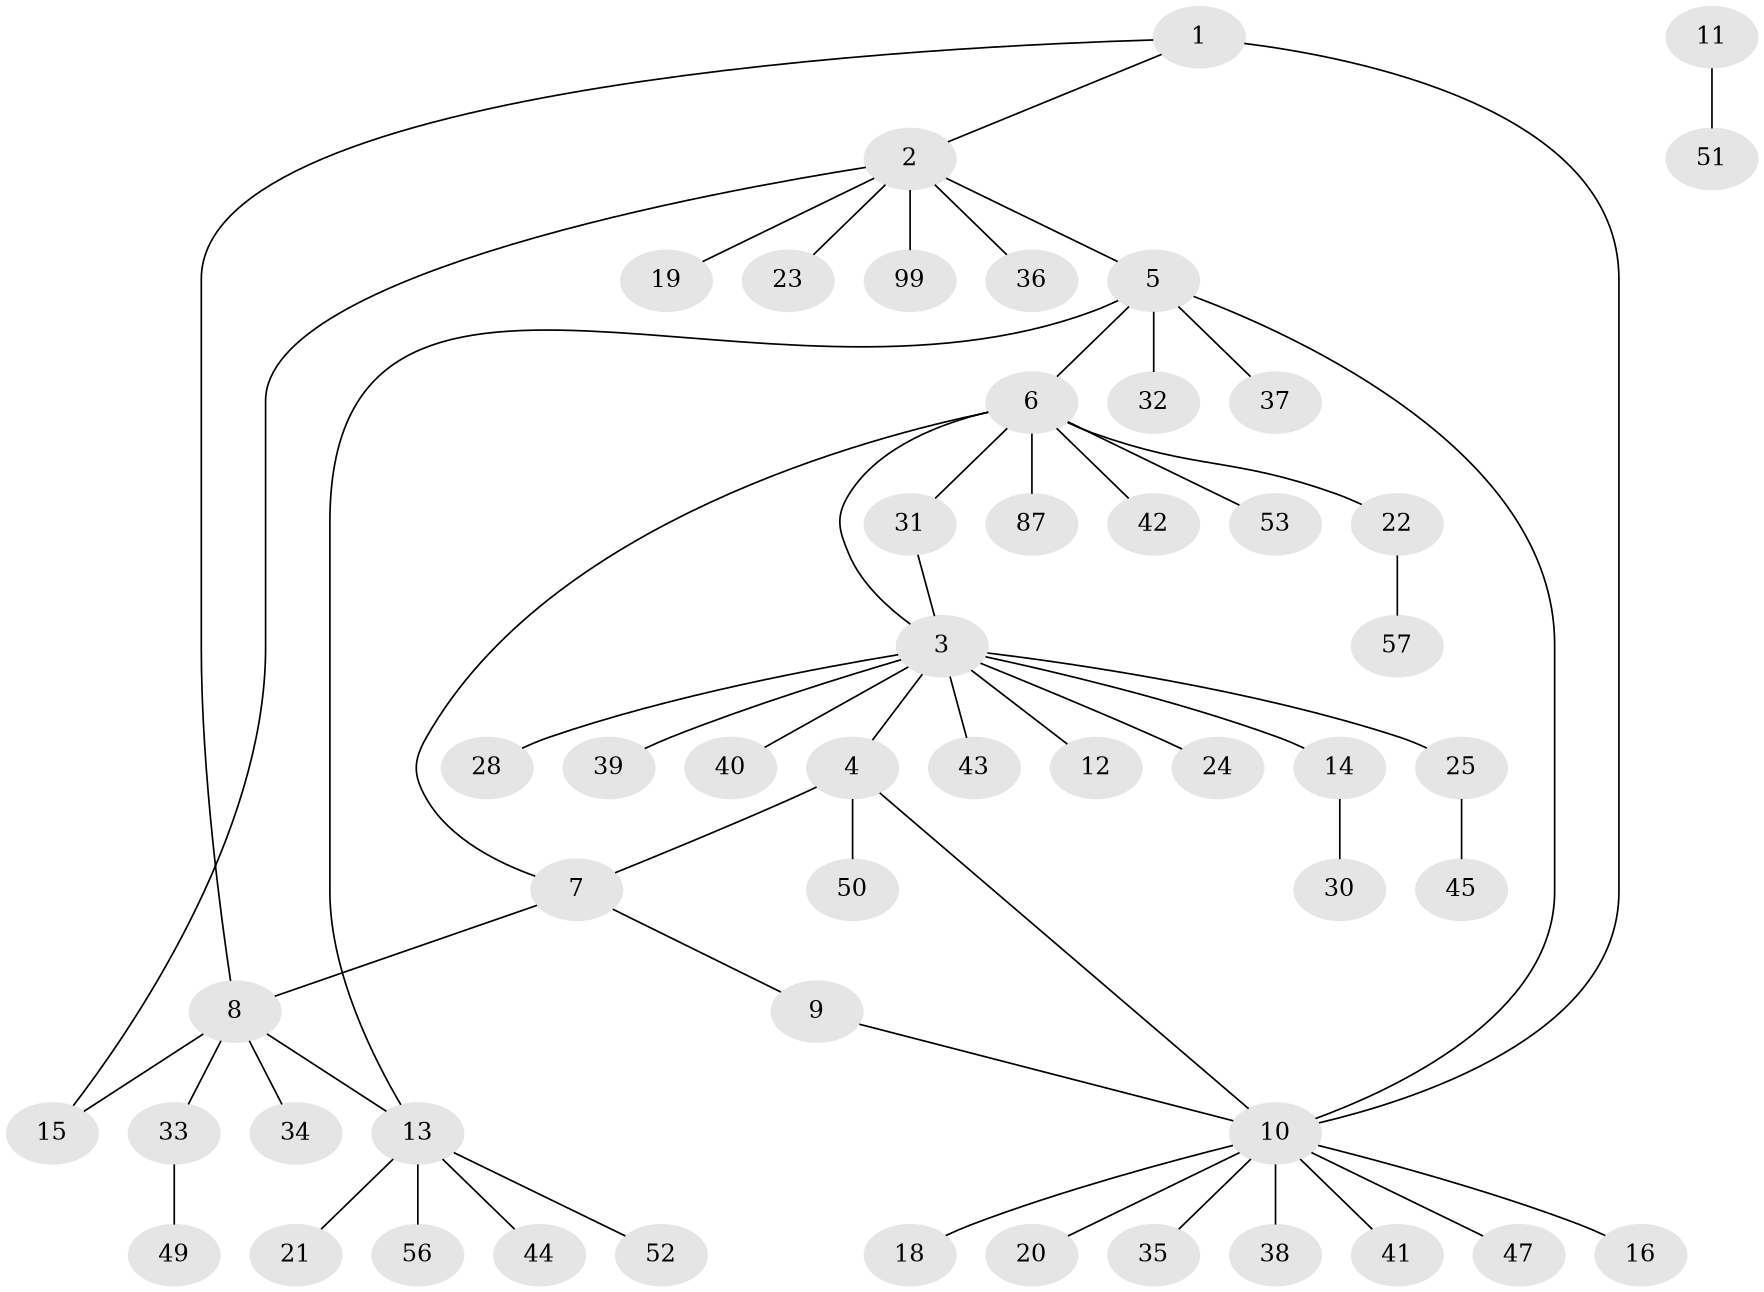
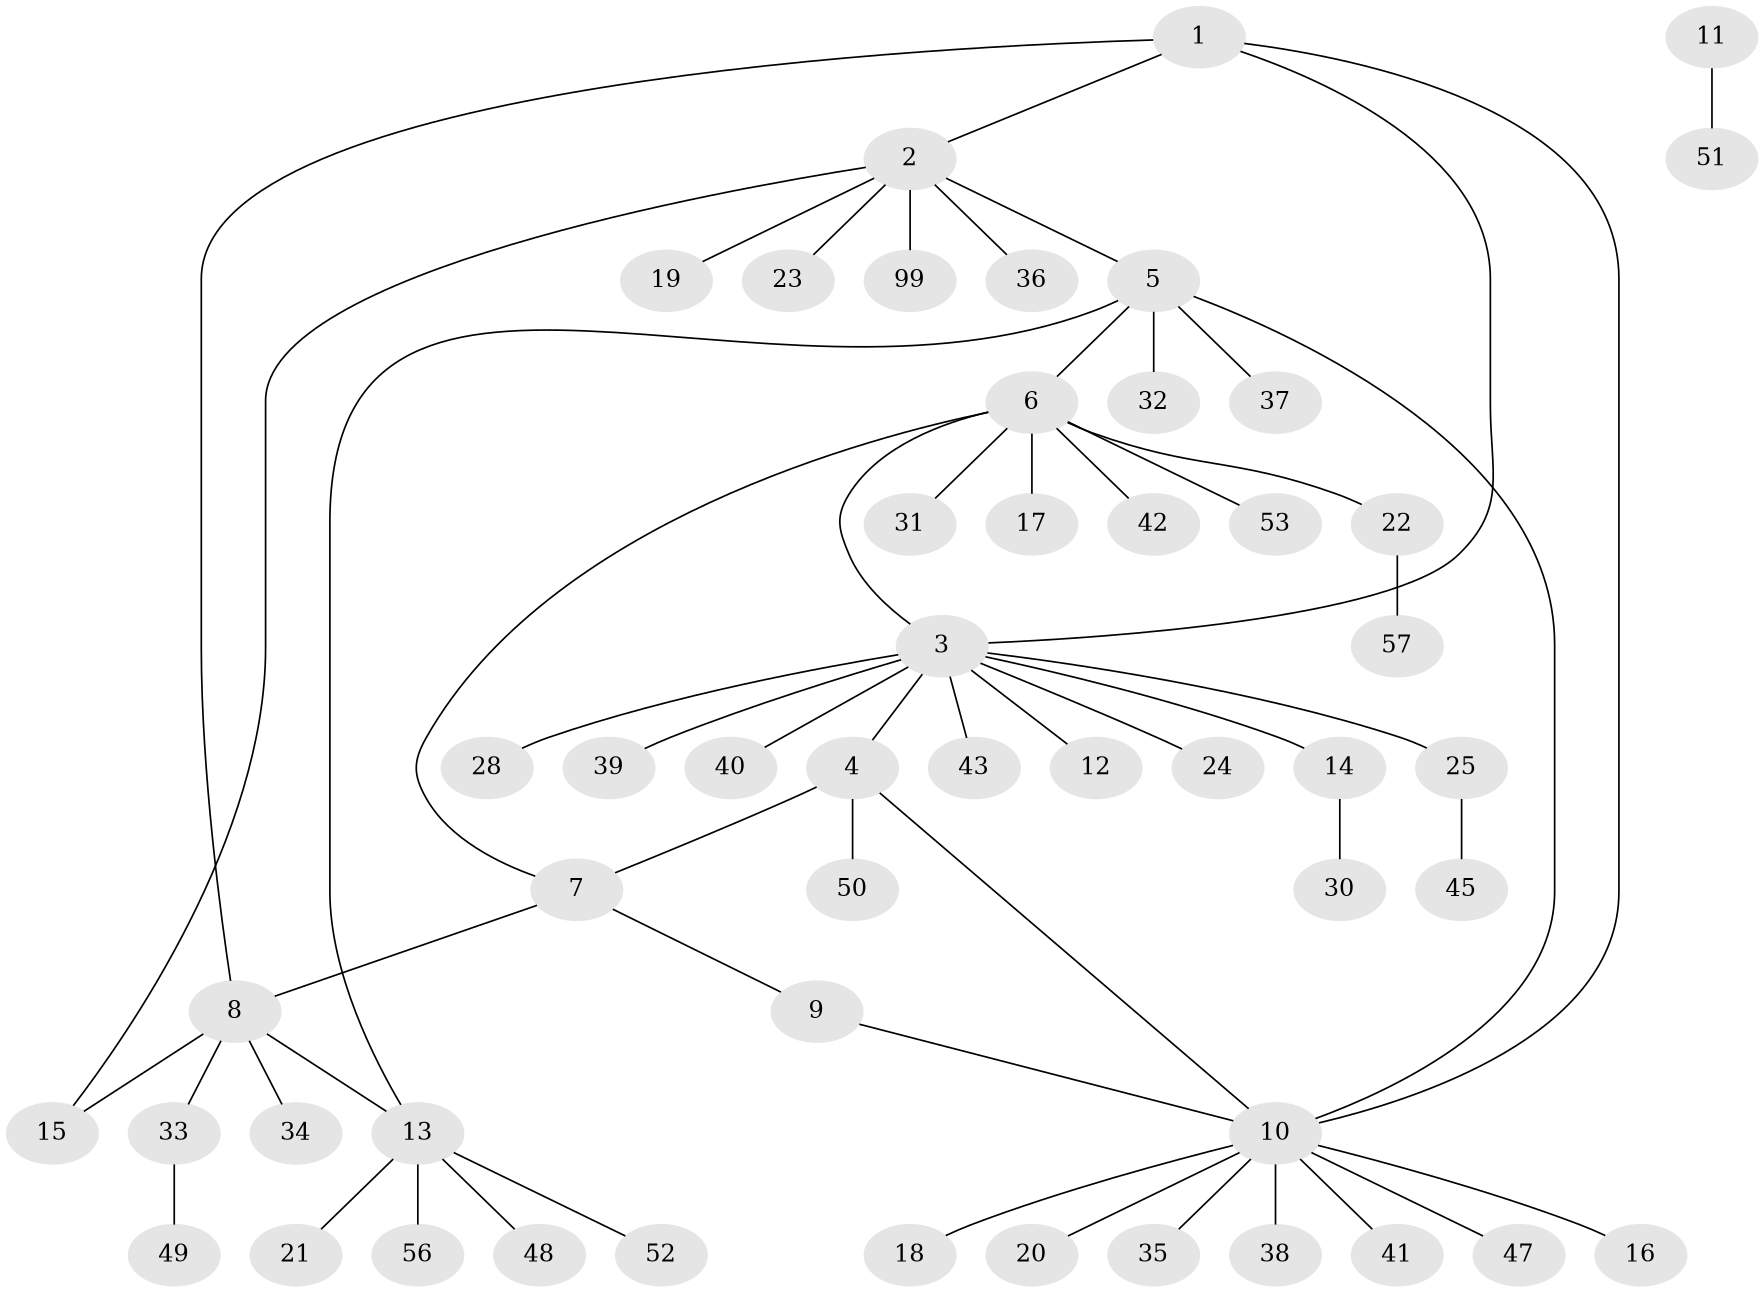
node "87": label "87" -> "17"
edge "31" -- "3": now "1" -- "3"
node "44": label "44" -> "48"
